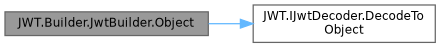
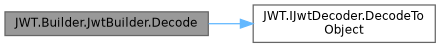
node "JWT.Builder.JwtBuilder.Object": label "JWT.Builder.JwtBuilder.Object" -> "JWT.Builder.JwtBuilder.Decode"
